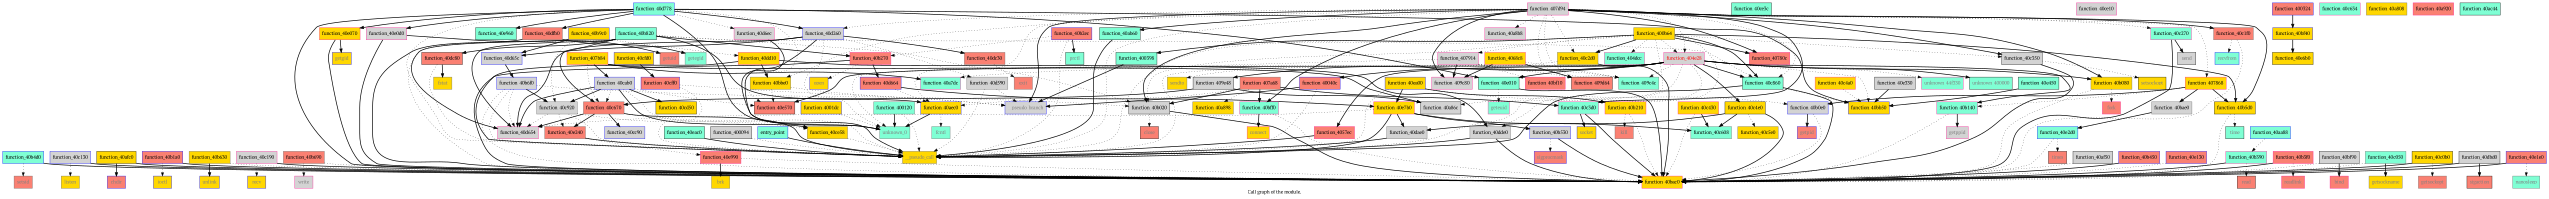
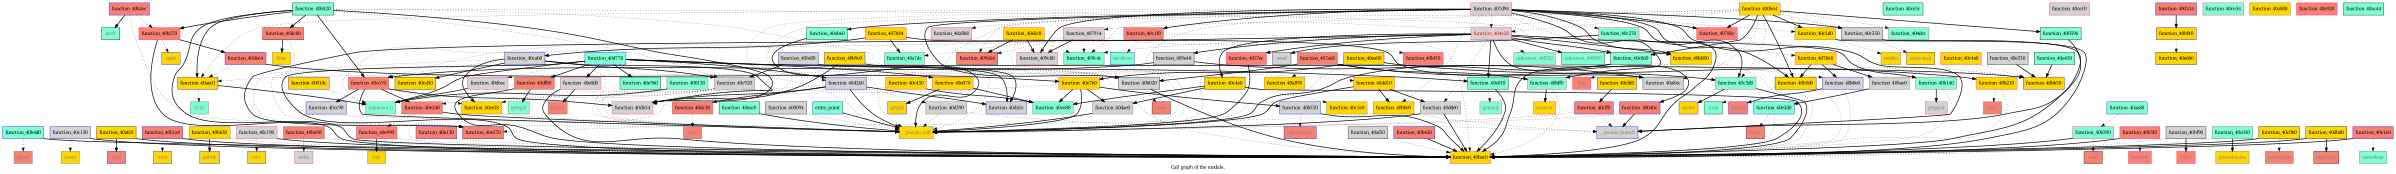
edge "function_40bf40" -> "function_40e6b0": style bold -> dotted
edge "function_40d65c" -> "function_40b6f0": reversed
node "function_40dbd0": fillcolor lightgrey -> gold
edge "function_40b820" -> "function_40bac0": style dotted -> bold
edge "function_40e070" -> "function_40bac0": now "function_40e070" -> "function_40c608"
